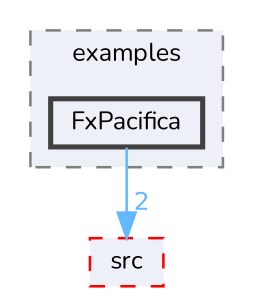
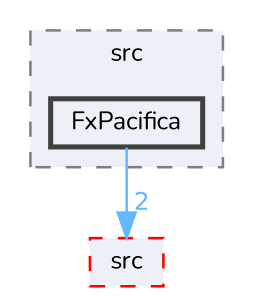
cluster "examples": label "examples" -> "src"
